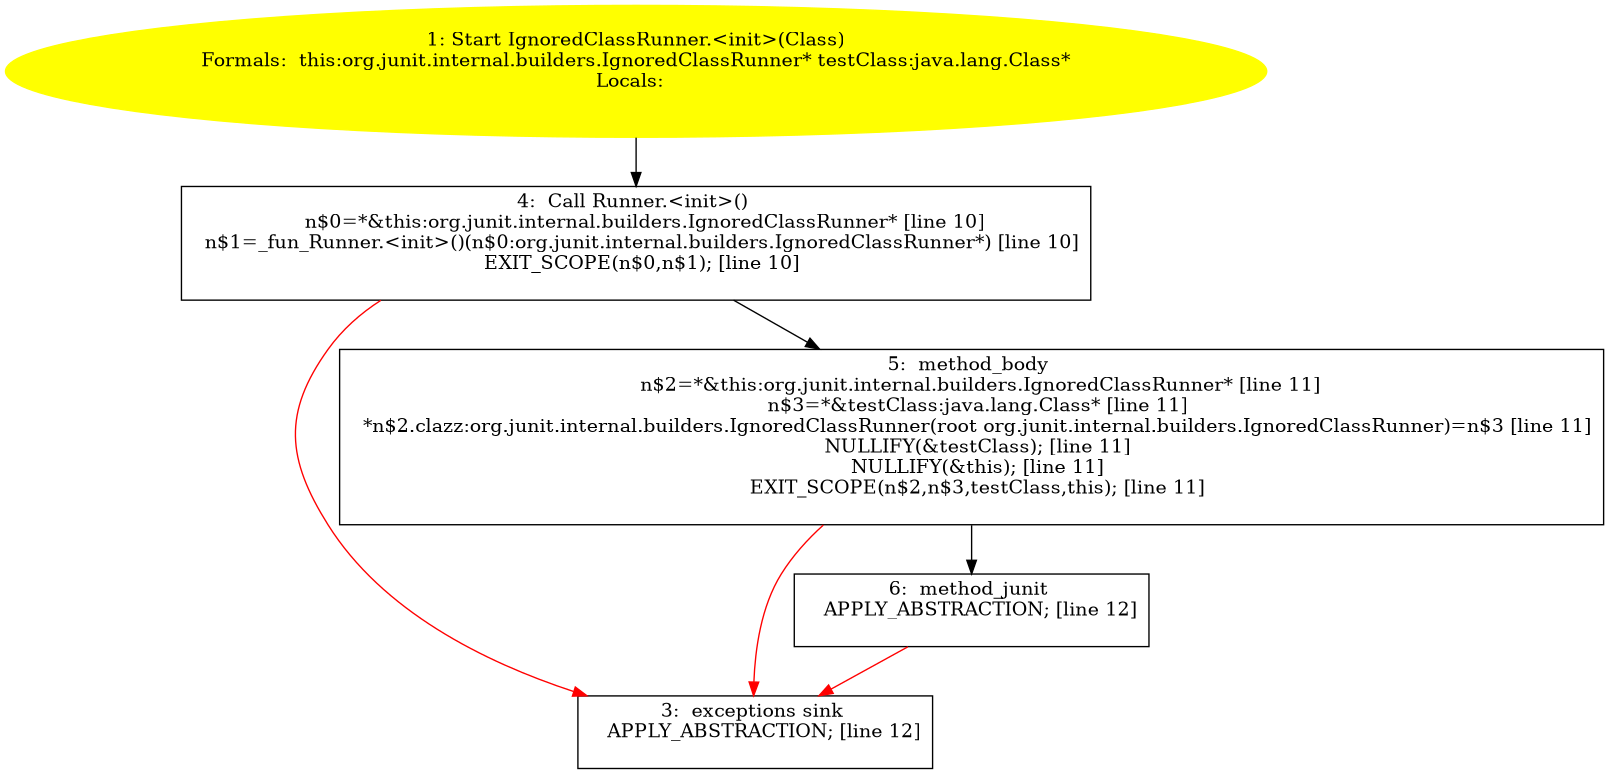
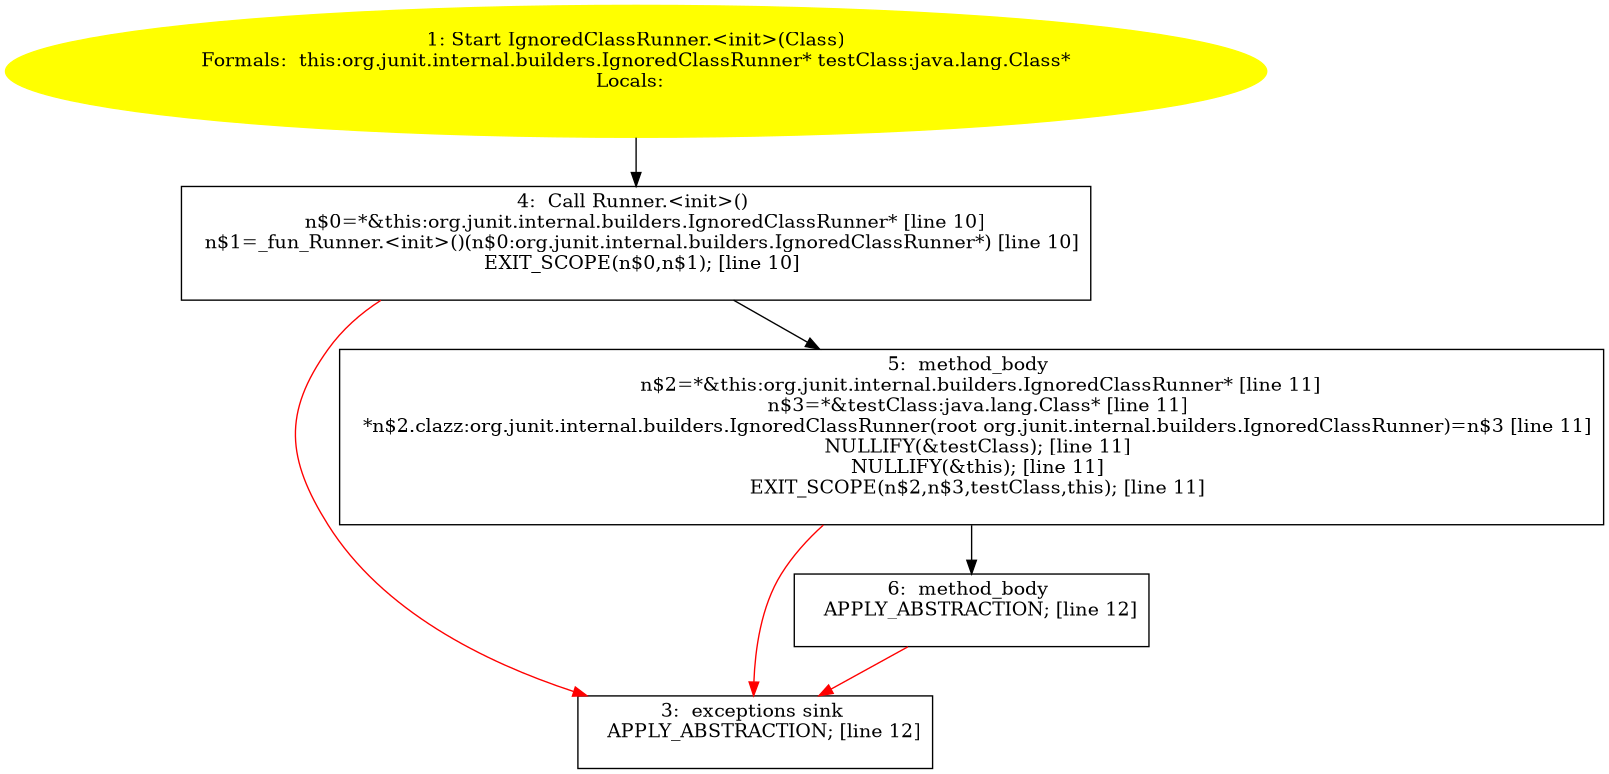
node "6:  method_junit APPLY_ABSTRACTION; [line 12]": label "6:  method_junit APPLY_ABSTRACTION; [line 12]" -> "6:  method_body APPLY_ABSTRACTION; [line 12]"
